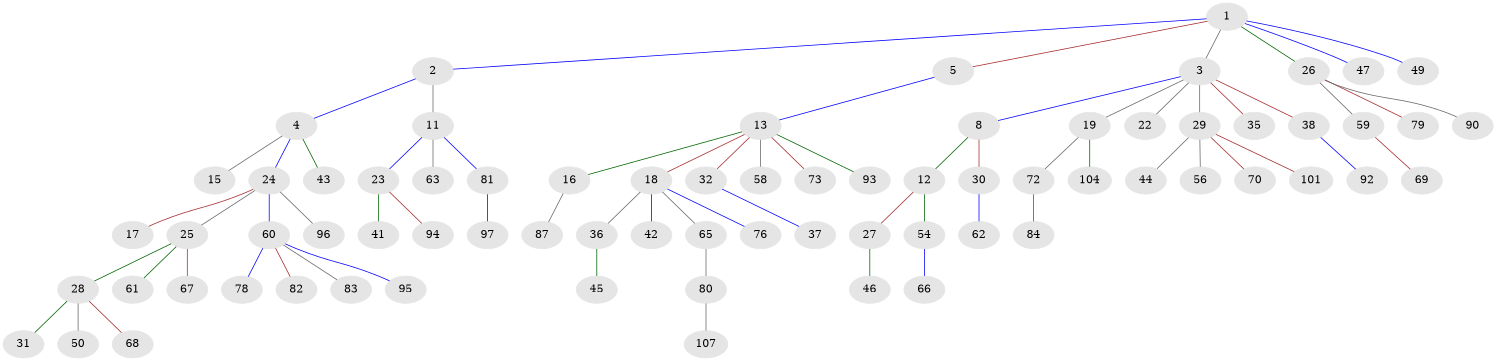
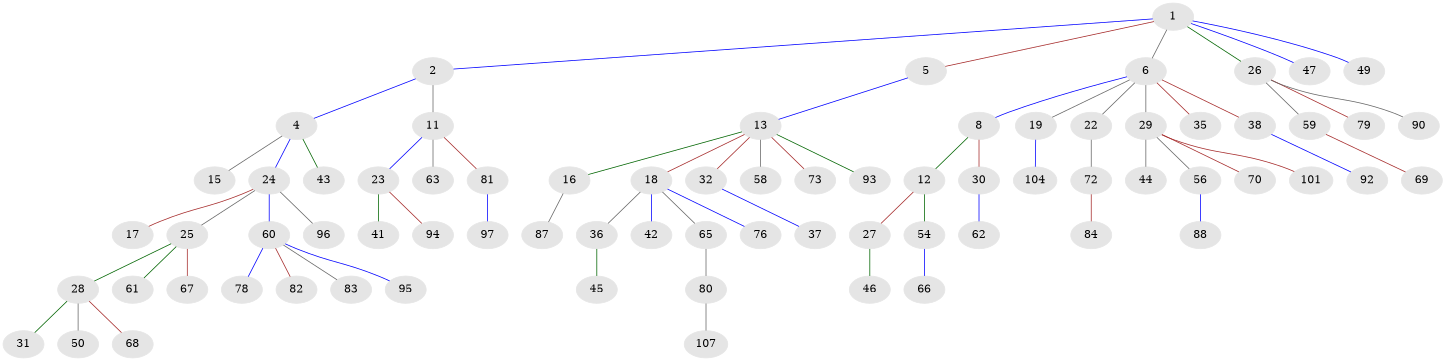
node "3": label "3" -> "6"
edge "11" -- "81": color blue -> brown
edge "19" -- "72": now "22" -- "72"
edge "19" -- "104": color darkgreen -> blue
node "88": added
